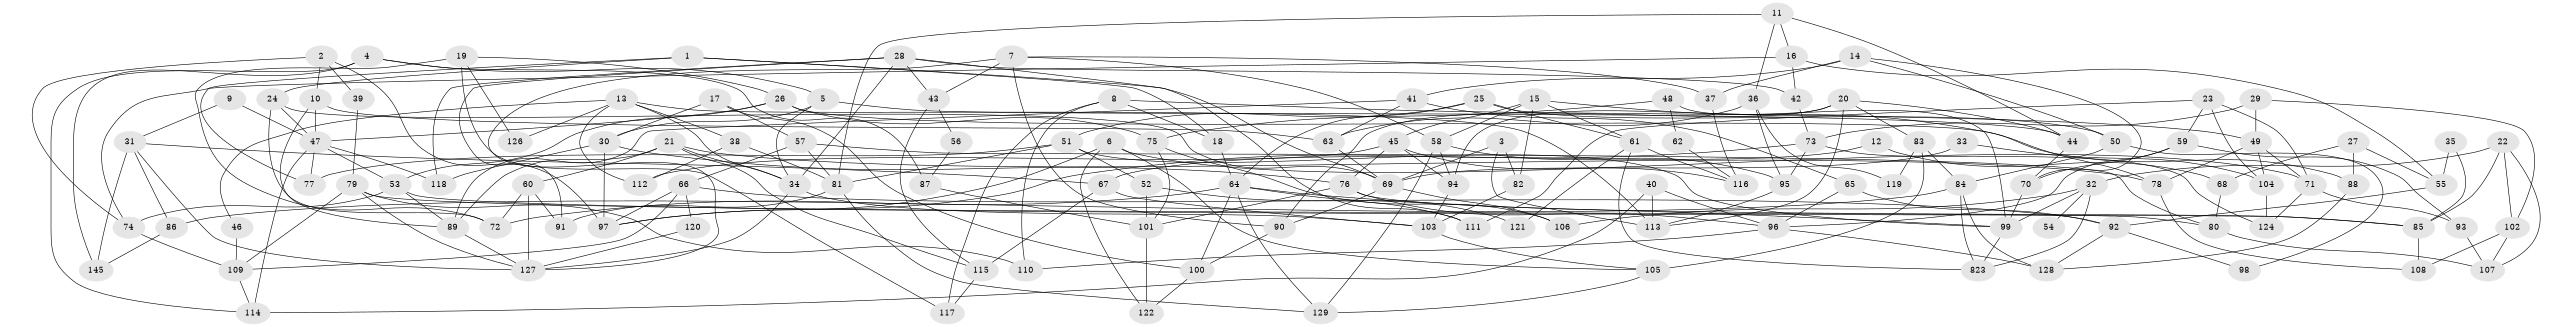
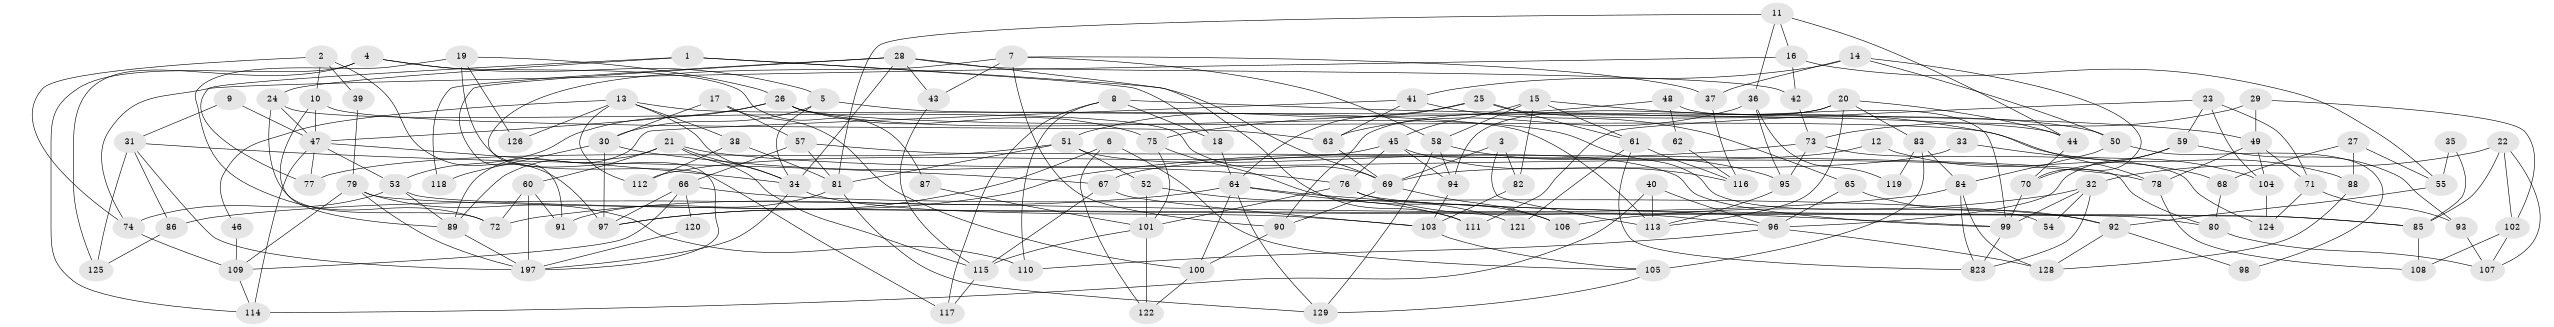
edge "26" -- "54": added
node "56": removed
edge "47" -- "118": now "47" -- "34"
edge "6" -- "71": removed
edge "101" -- "115": added
node "145": label "145" -> "125"
node "127": label "127" -> "197"
